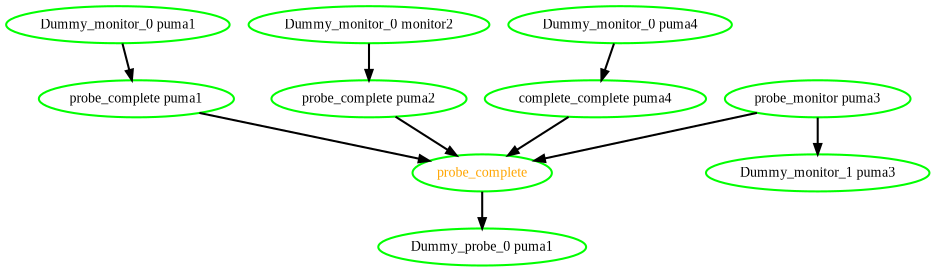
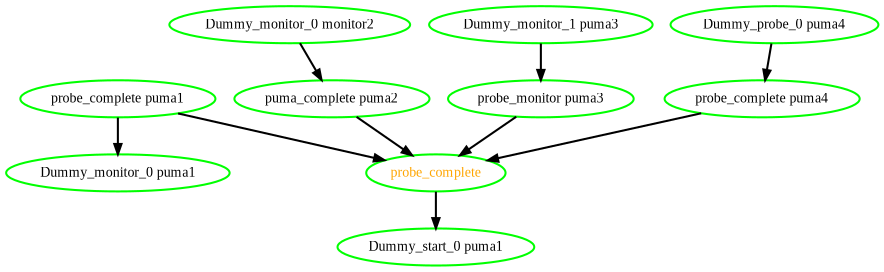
node "Dummy_monitor_0 puma4": label "Dummy_monitor_0 puma4" -> "Dummy_probe_0 puma4"
edge "Dummy_monitor_0 puma1" -> "probe_complete puma1": reversed
node "probe_complete puma2": label "probe_complete puma2" -> "puma_complete puma2"
node "complete_complete puma4": label "complete_complete puma4" -> "probe_complete puma4"
edge "probe_monitor puma3" -> "Dummy_monitor_1 puma3": reversed
node "Dummy_probe_0 puma1": label "Dummy_probe_0 puma1" -> "Dummy_start_0 puma1"
